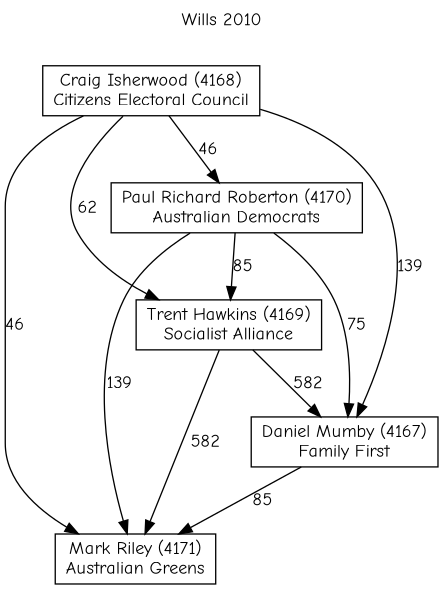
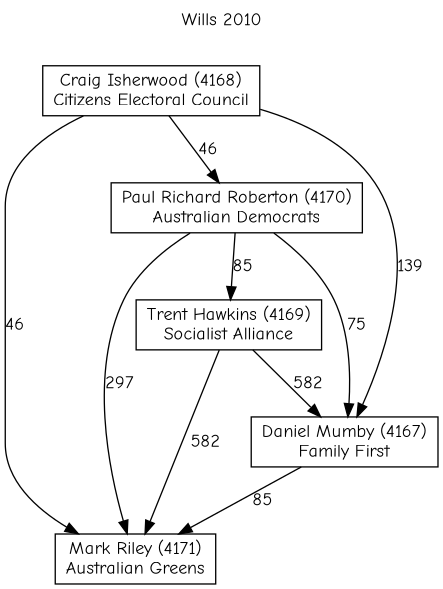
edge "Craig Isherwood (4168) Citizens Electoral Council" -> "Trent Hawkins (4169) Socialist Alliance": removed, label "62"
edge "Paul Richard Roberton (4170) Australian Democrats" -> "Mark Riley (4171) Australian Greens": label "139" -> "297"
